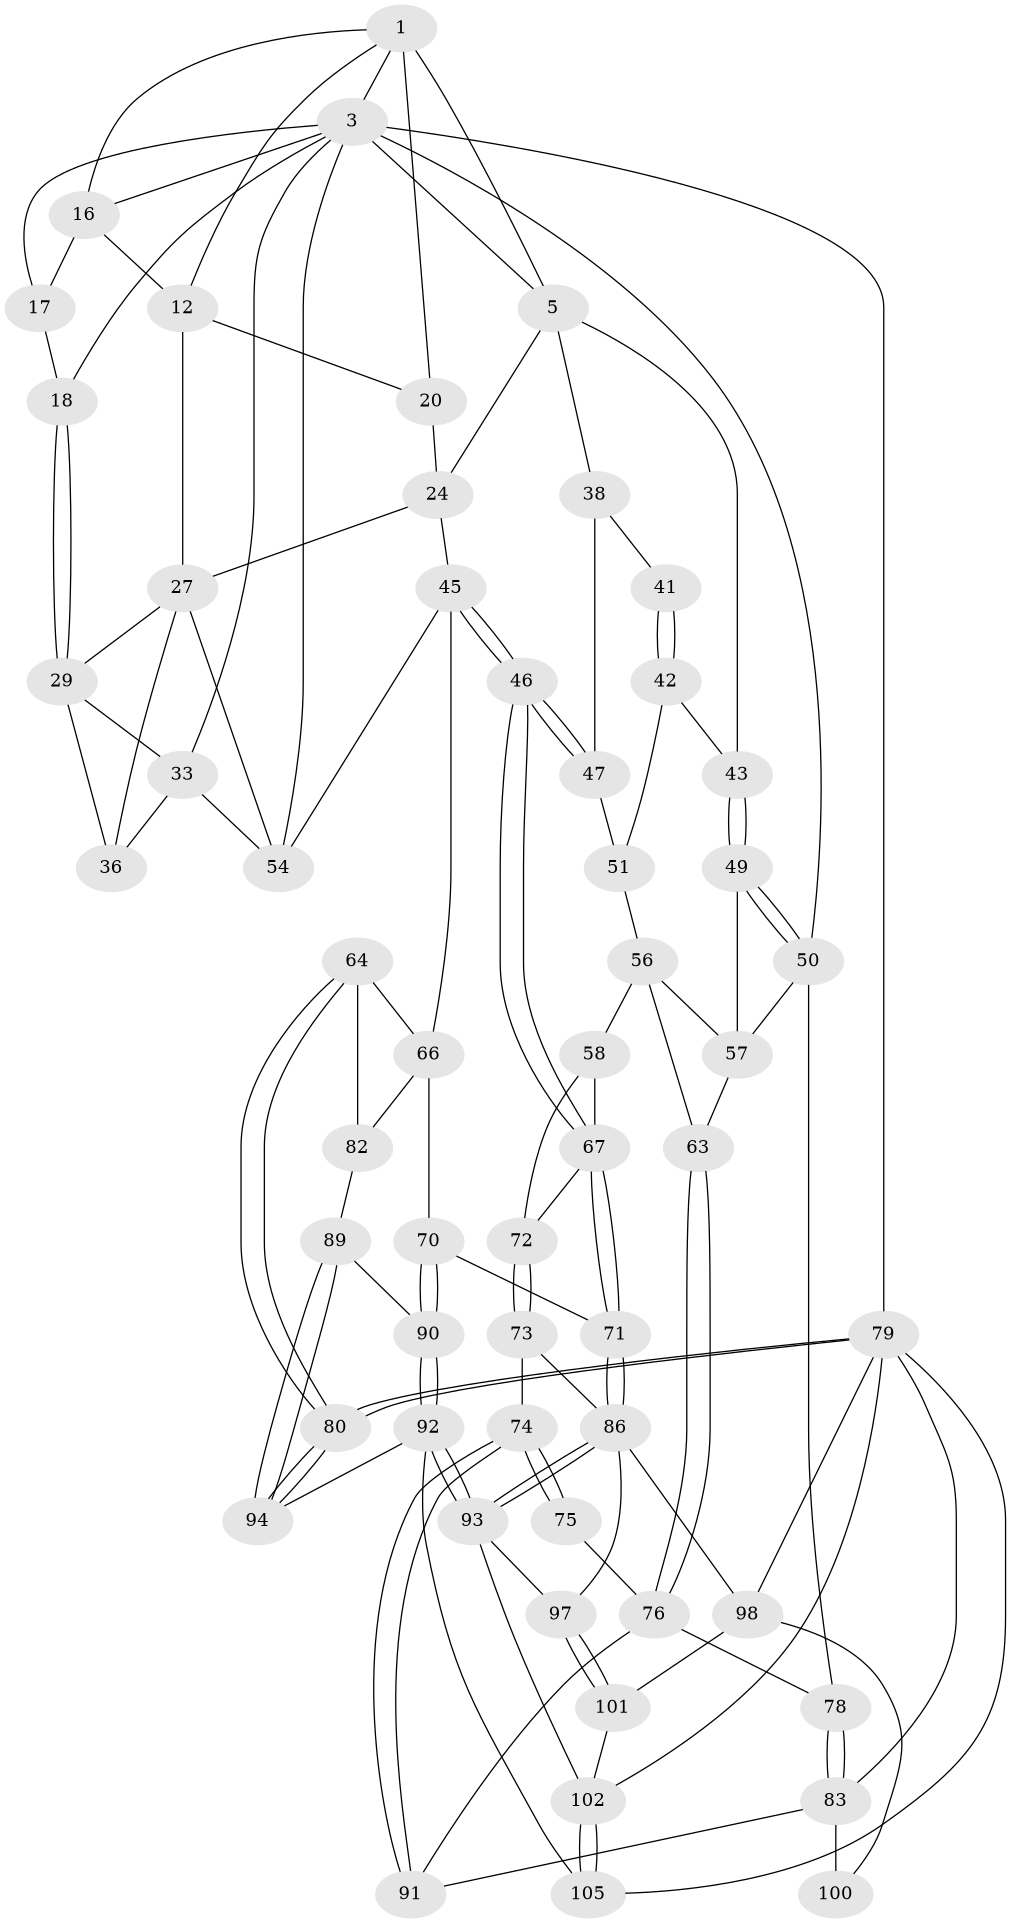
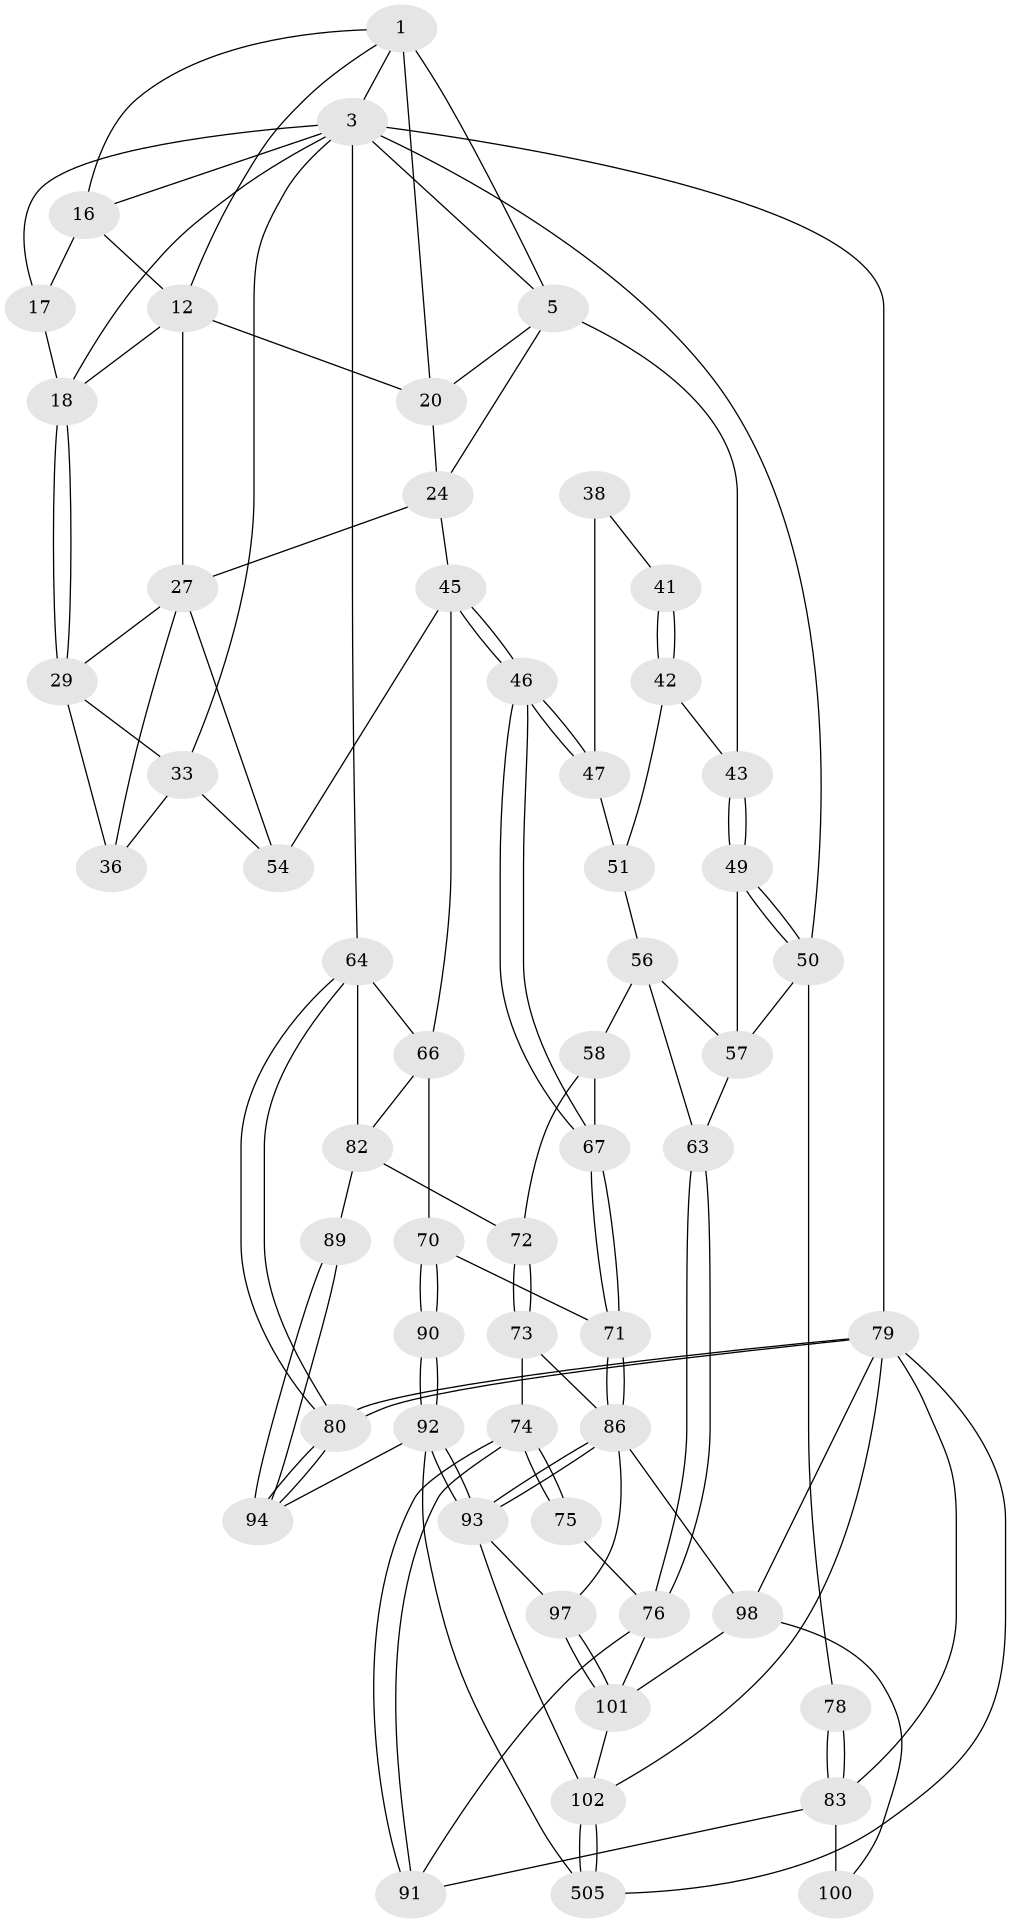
edge "12" -- "18": added
edge "5" -- "38": now "5" -- "20"
edge "3" -- "54": now "3" -- "64"
edge "67" -- "72": now "82" -- "72"
edge "89" -- "90": removed
edge "76" -- "78": now "76" -- "101"
node "105": label "105" -> "505"
